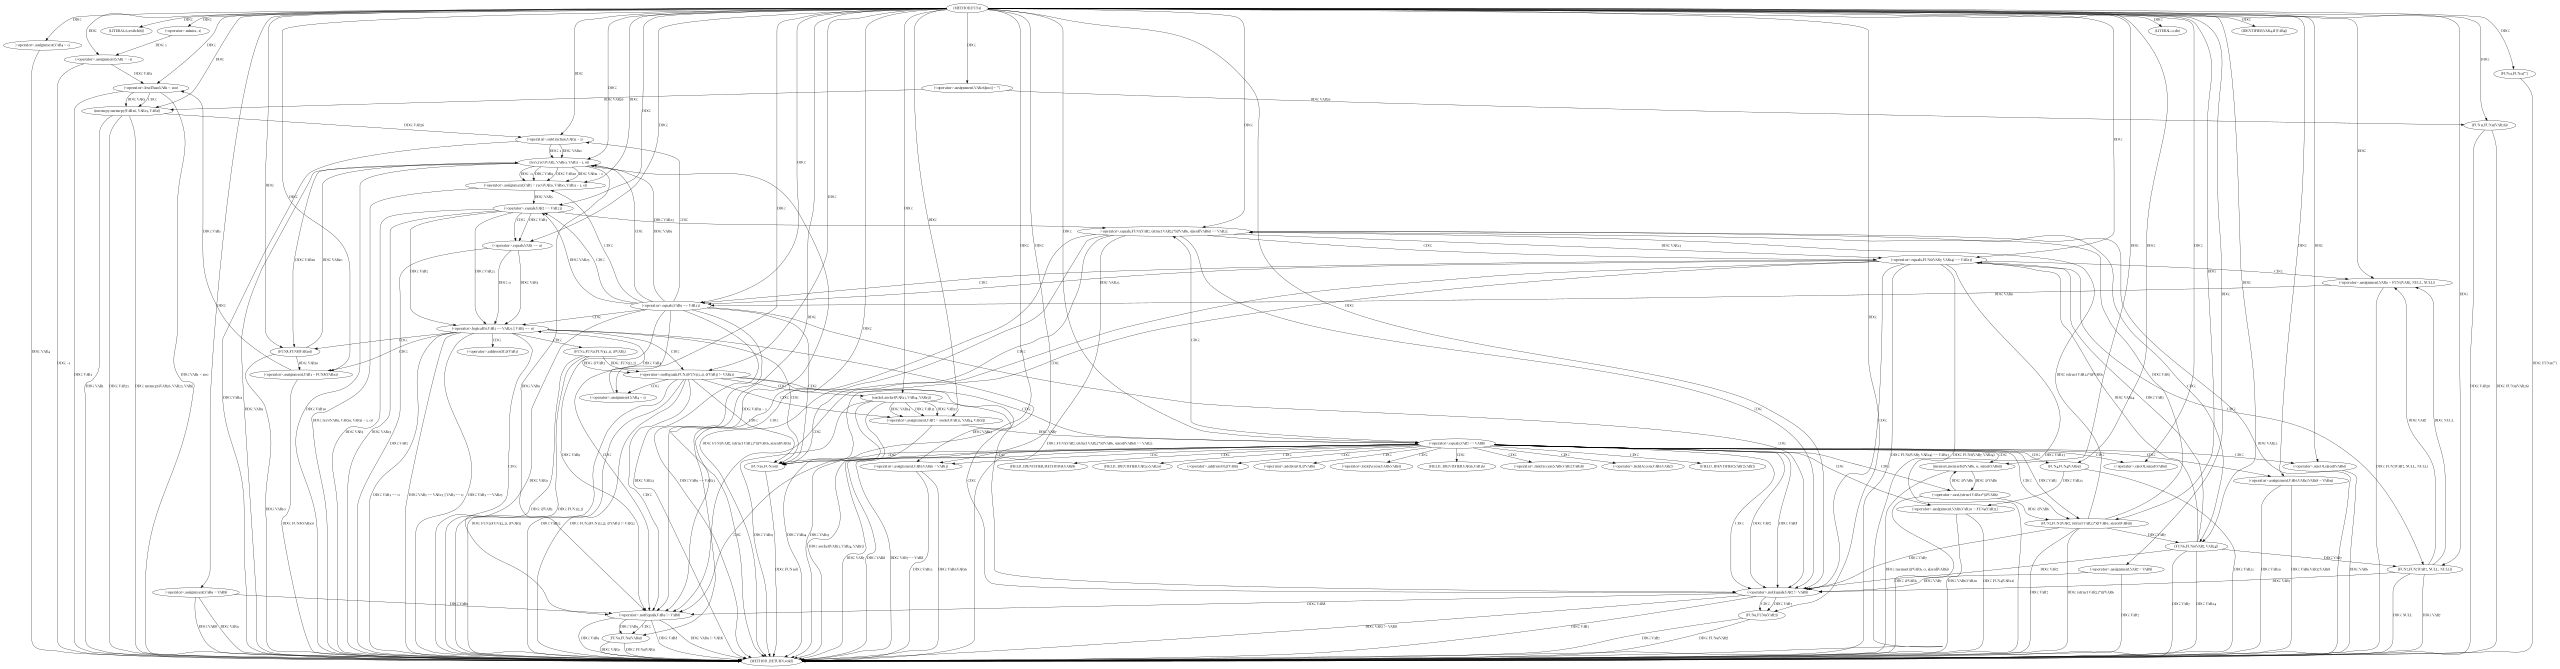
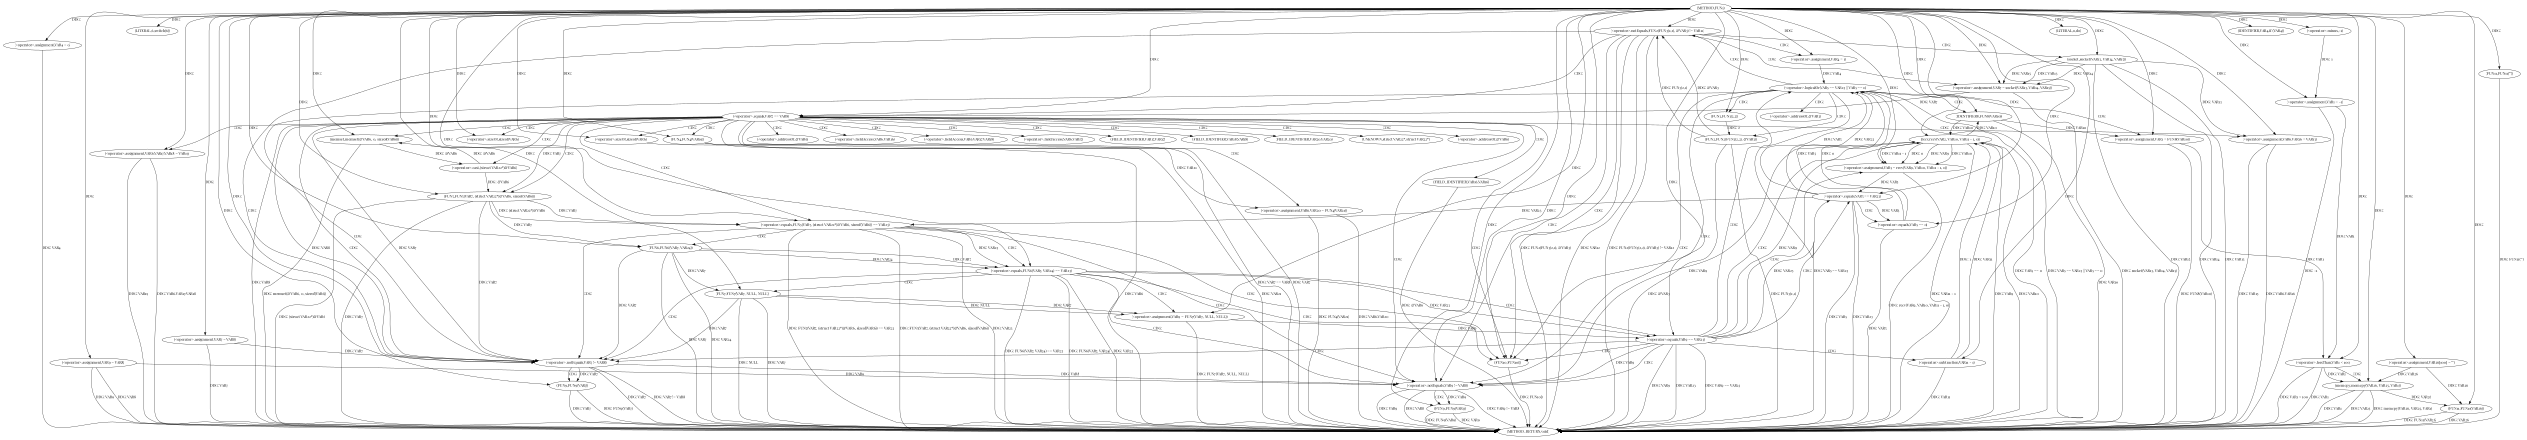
node "(FUN3,FUN3(2,2))": added
edge "(memcpy,memcpy(VAR26, VAR25, VAR1))" -> "(<operator>.subtraction,VAR11 - 1)": now "(memcpy,memcpy(VAR26, VAR25, VAR1))" -> "(FUN11,FUN11(VAR26))"
node "(UNKNOWN,struct VAR22*,struct VAR22*)": added
node "(FUN8,FUN8(VAR10))": label "(FUN8,FUN8(VAR10))" -> "(IDENTIFIER8,FUN8(VAR10))"
node "(FIELD_IDENTIFIER,METHOD18,VAR18)": label "(FIELD_IDENTIFIER,METHOD18,VAR18)" -> "(FIELD_IDENTIFIER,VAR18,VAR18)"
edge "(<operator>.cast,(struct VAR22*)&VAR6)" -> "(METHOD_RETURN,void)": now "(FIELD_IDENTIFIER,VAR16,VAR16)" -> "(METHOD_RETURN,void)"
